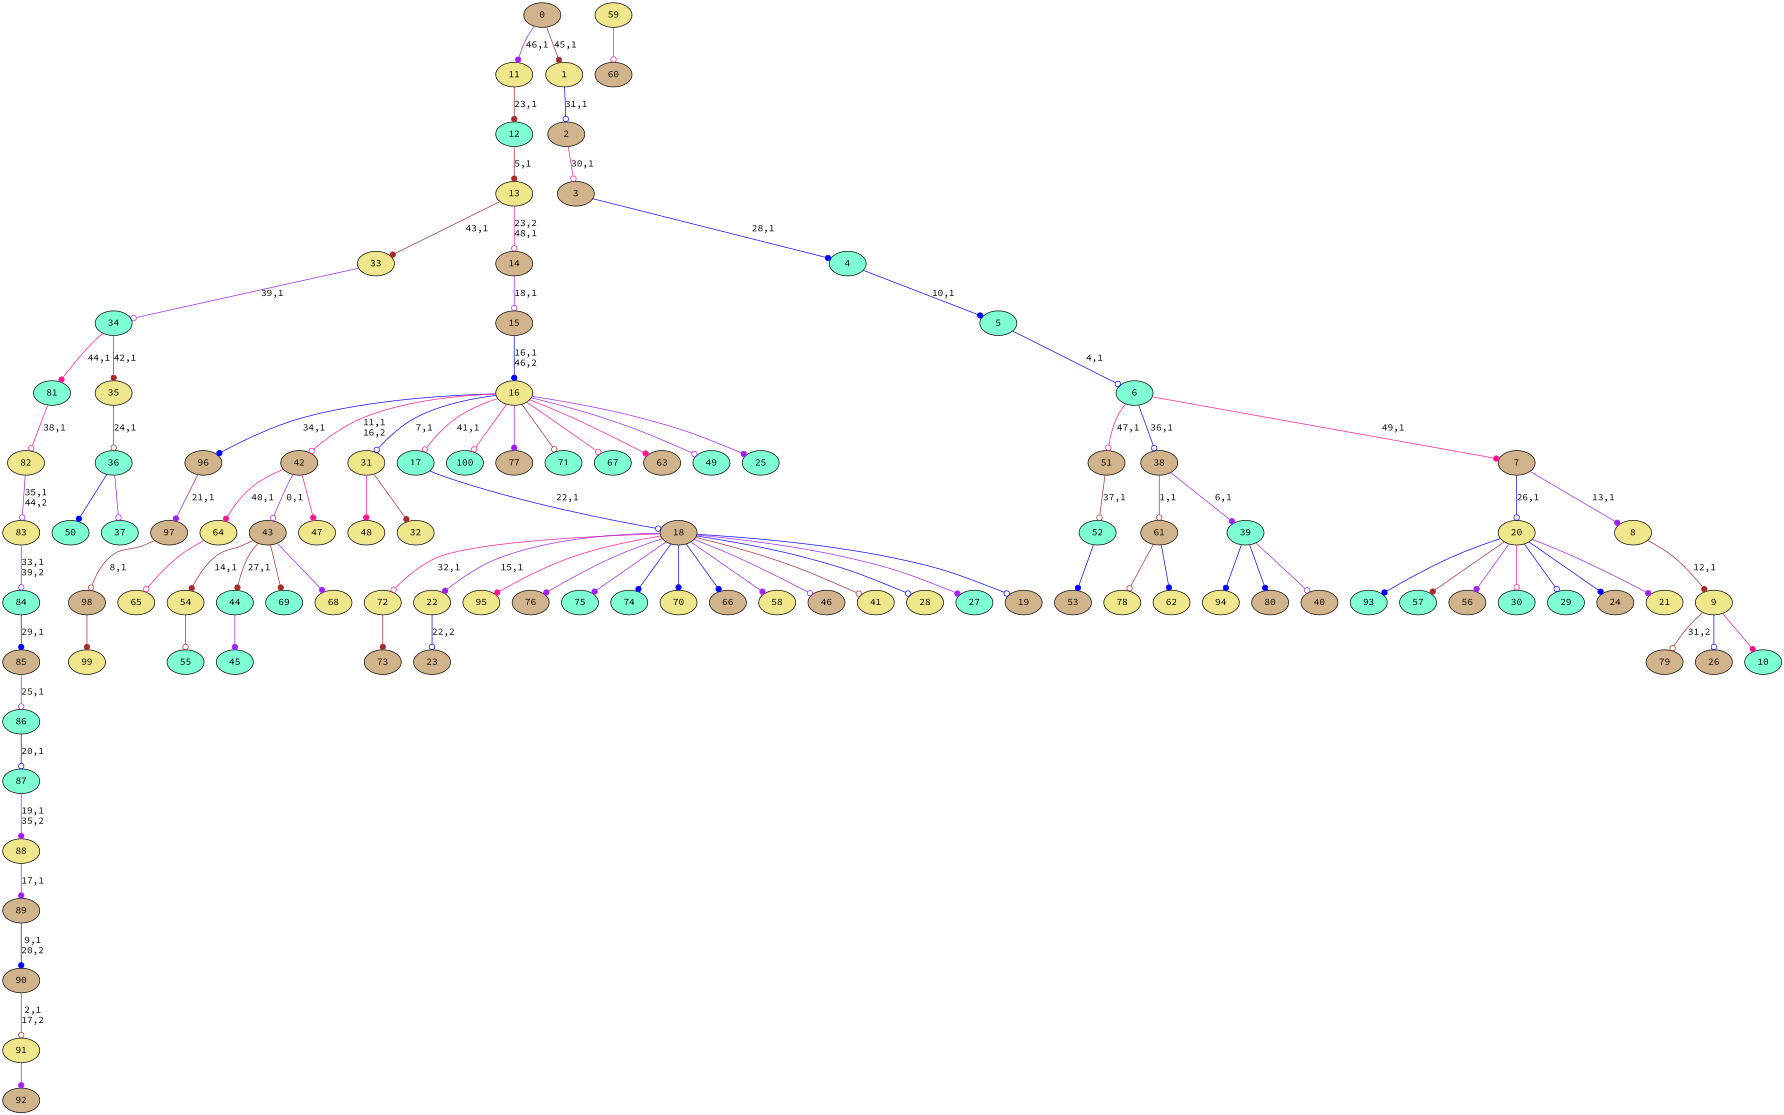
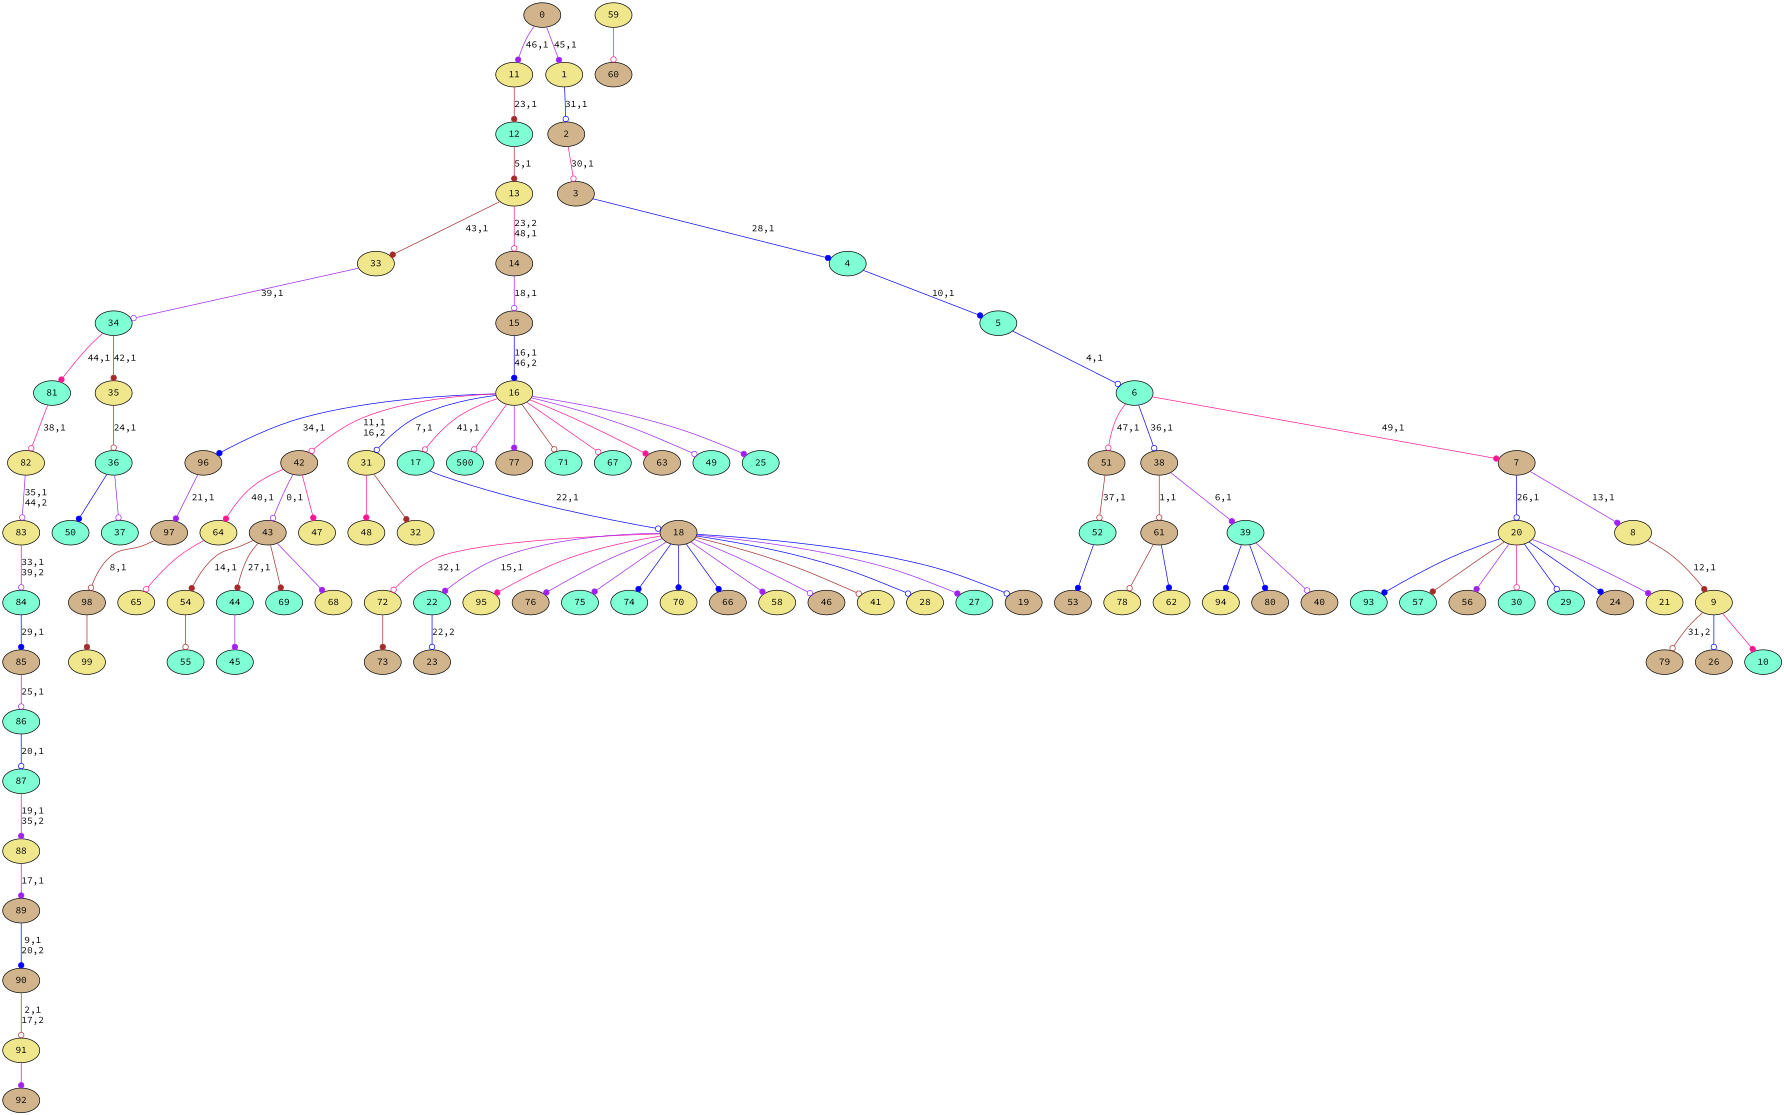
edge "0" -> "1": color brown -> purple
node "100": label "100" -> "500"
node "22": fillcolor khaki -> aquamarine
